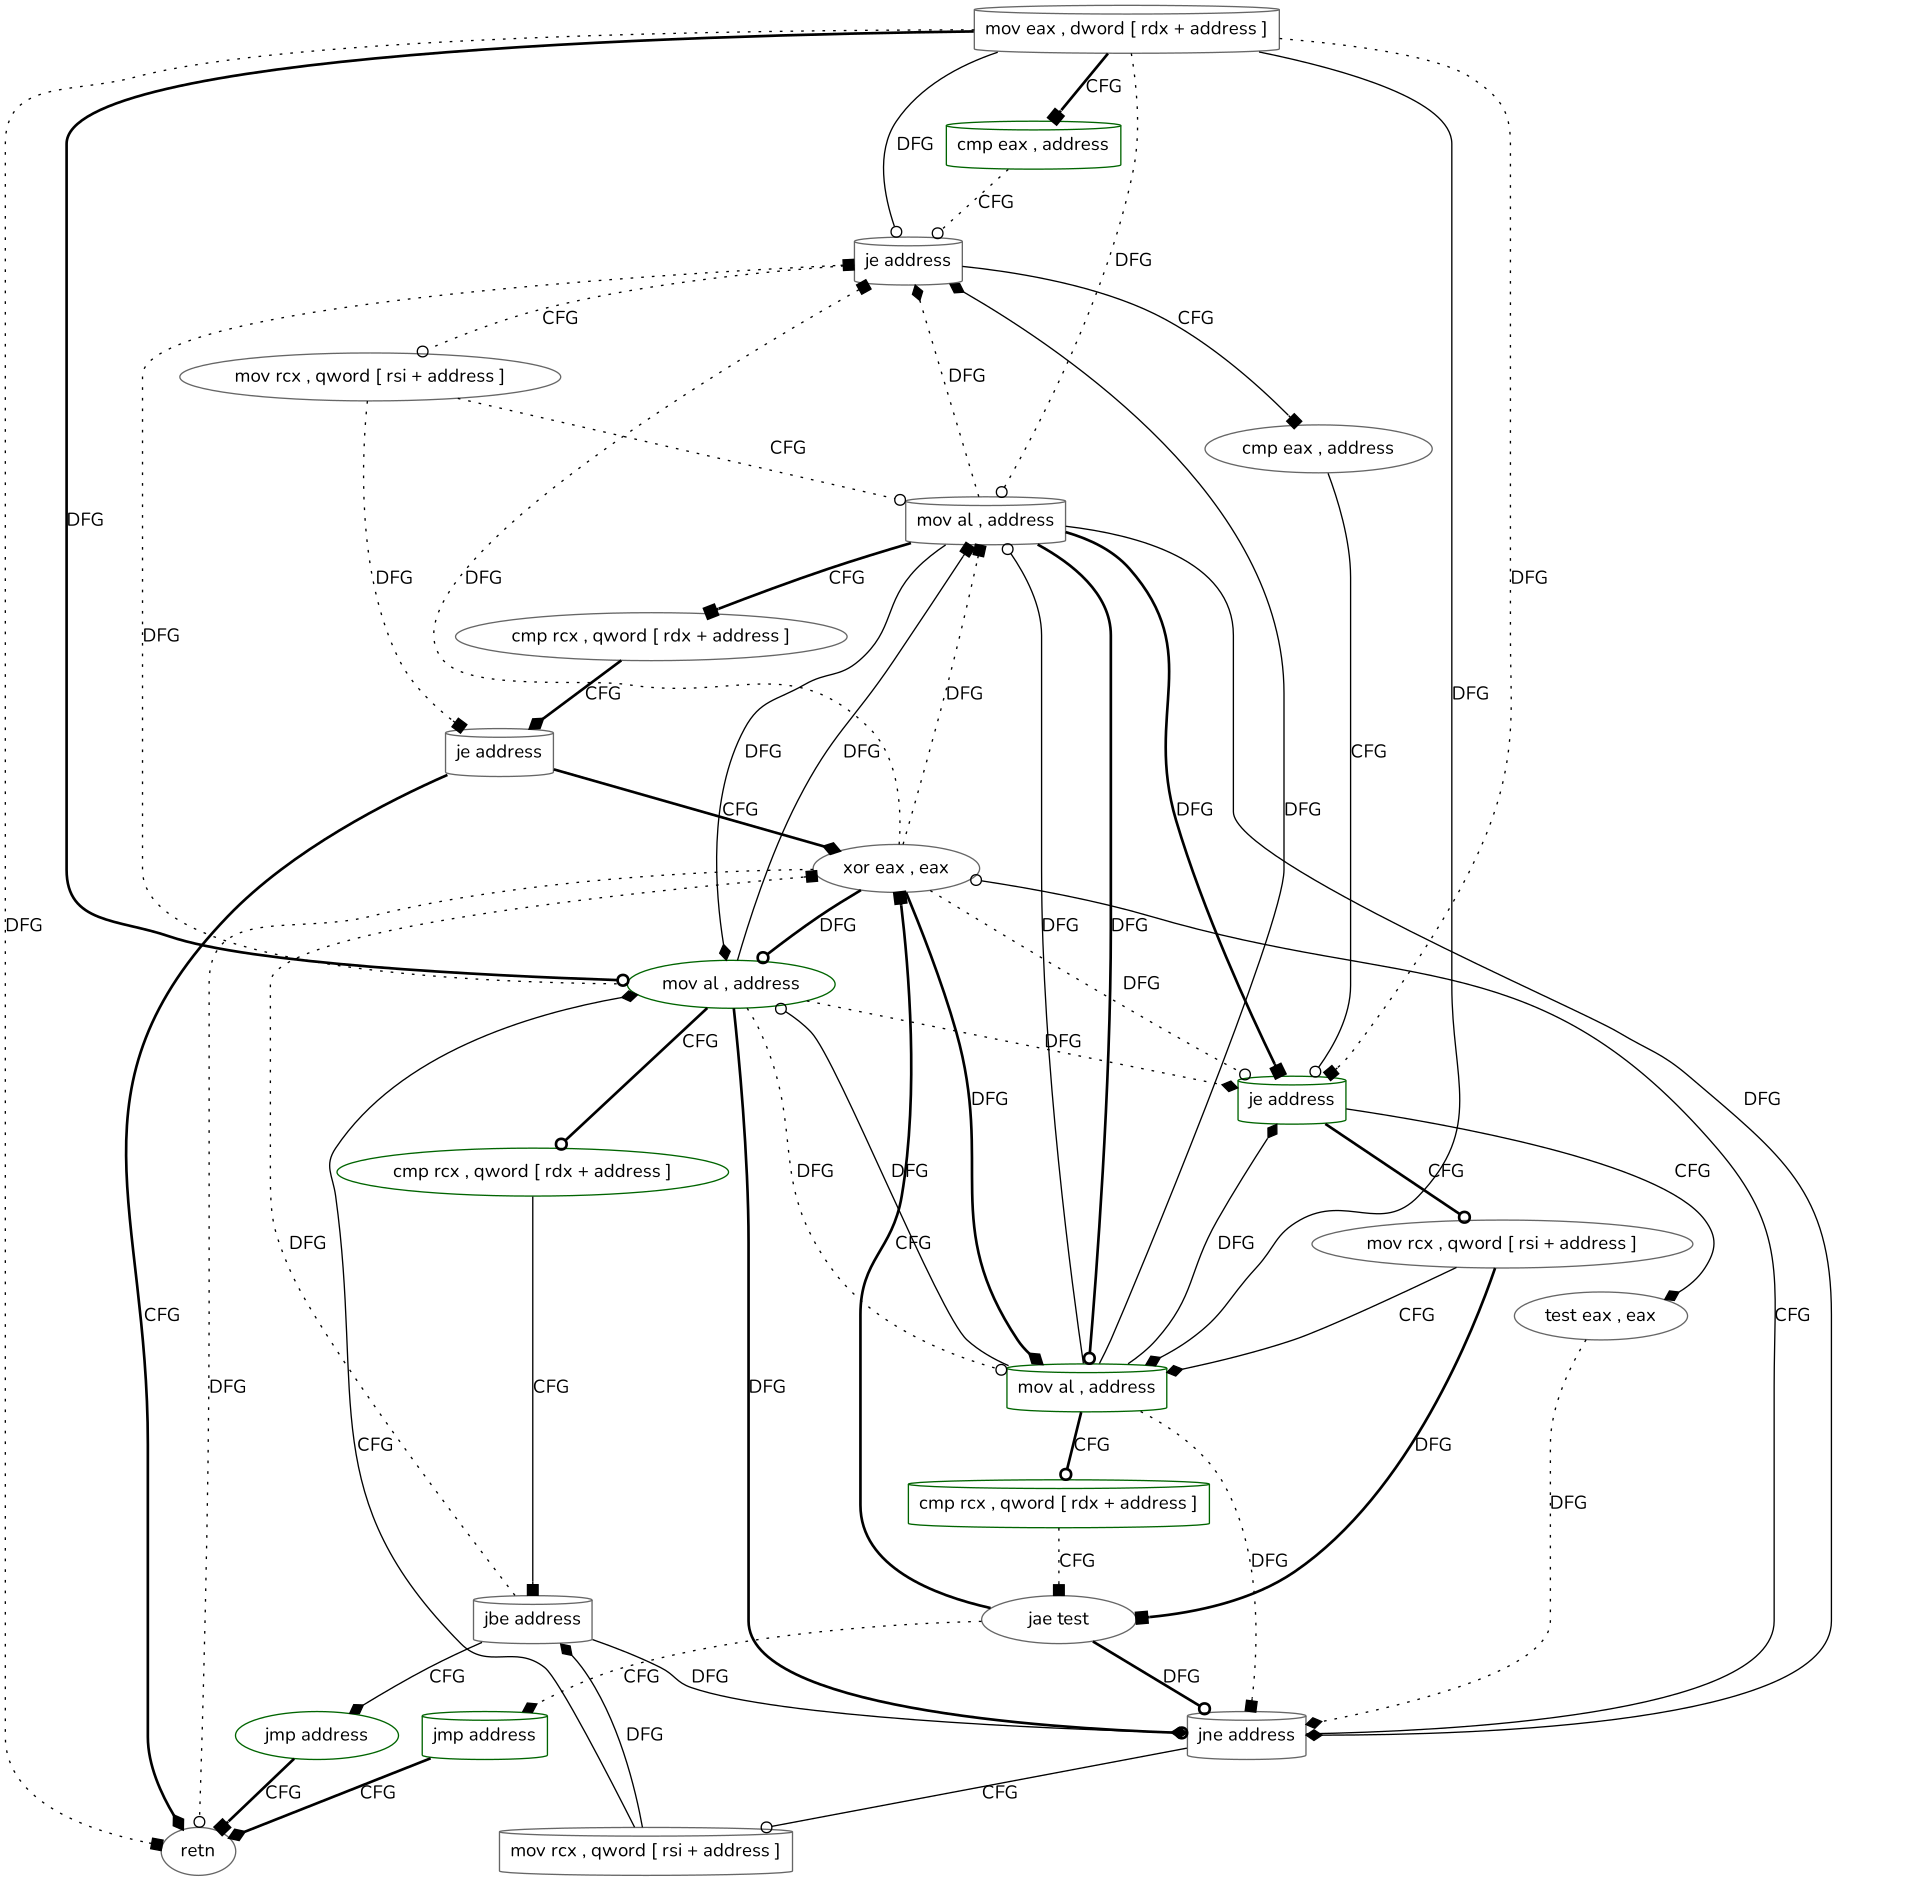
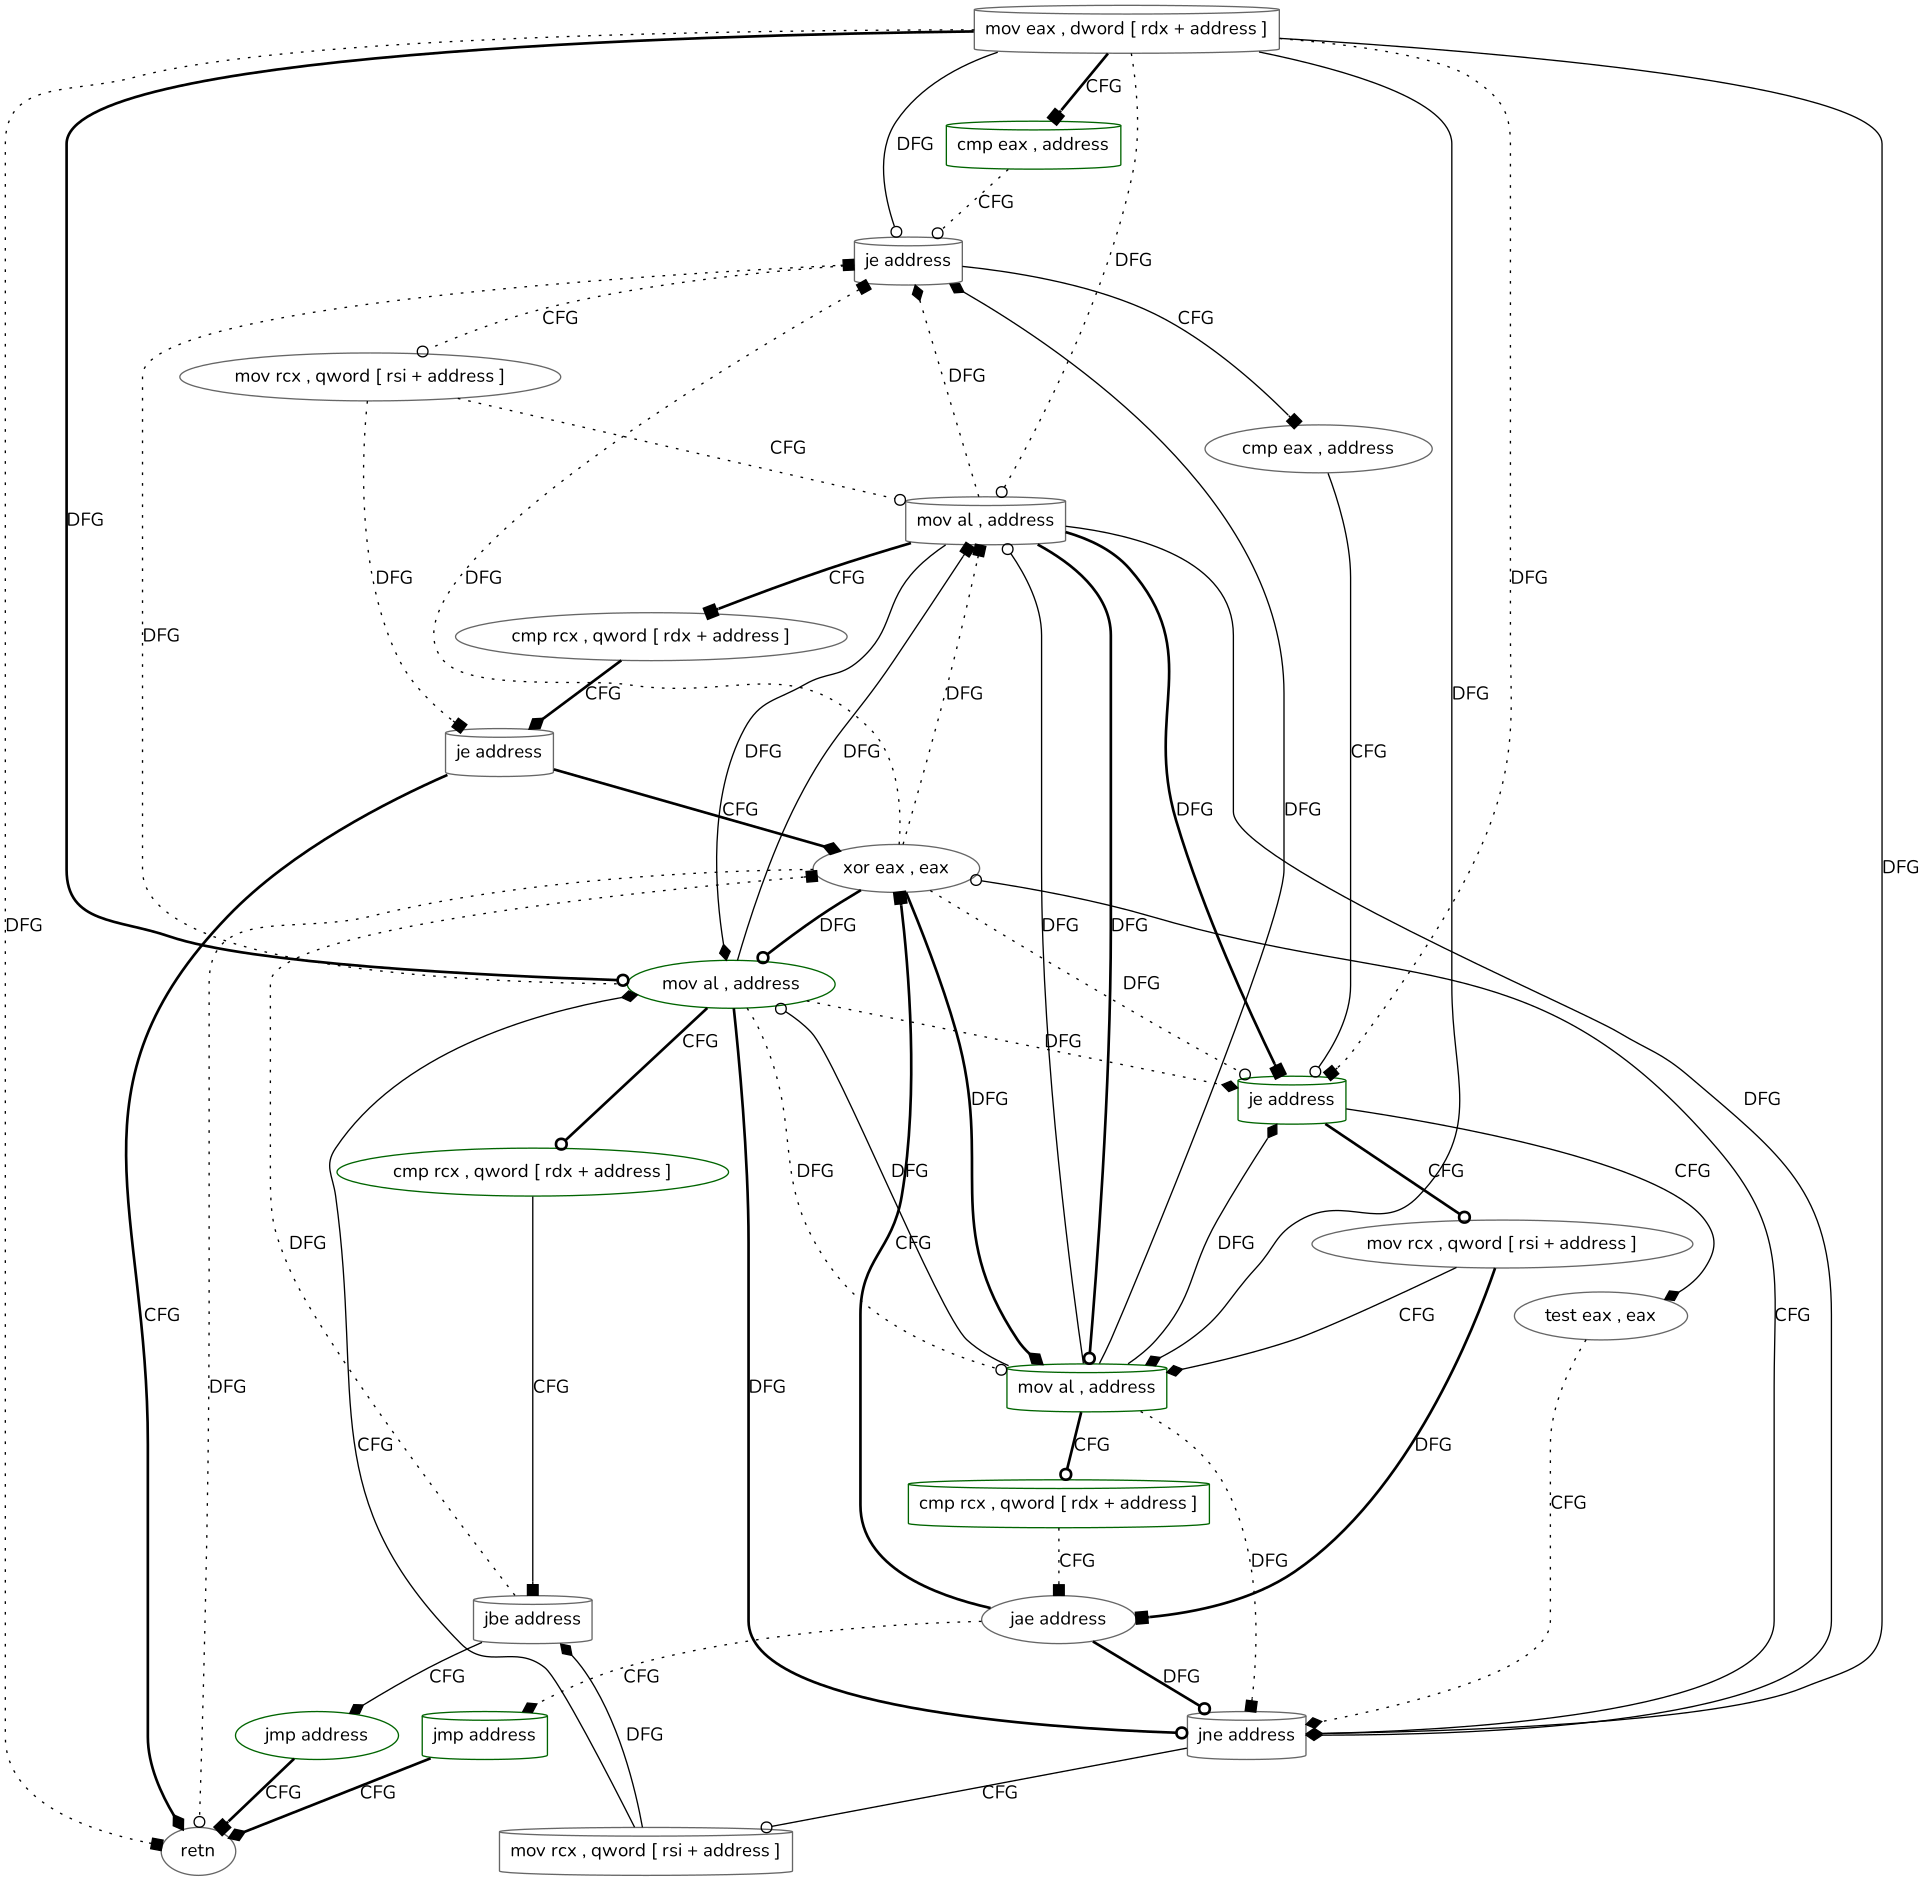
edge "test eax , eax" -> "jne address": label "DFG" -> "CFG"
node "jae test": label "jae test" -> "jae address"
edge "jbe address" -> "jne address": now "mov eax , dword [ rdx + address ]" -> "jne address"
